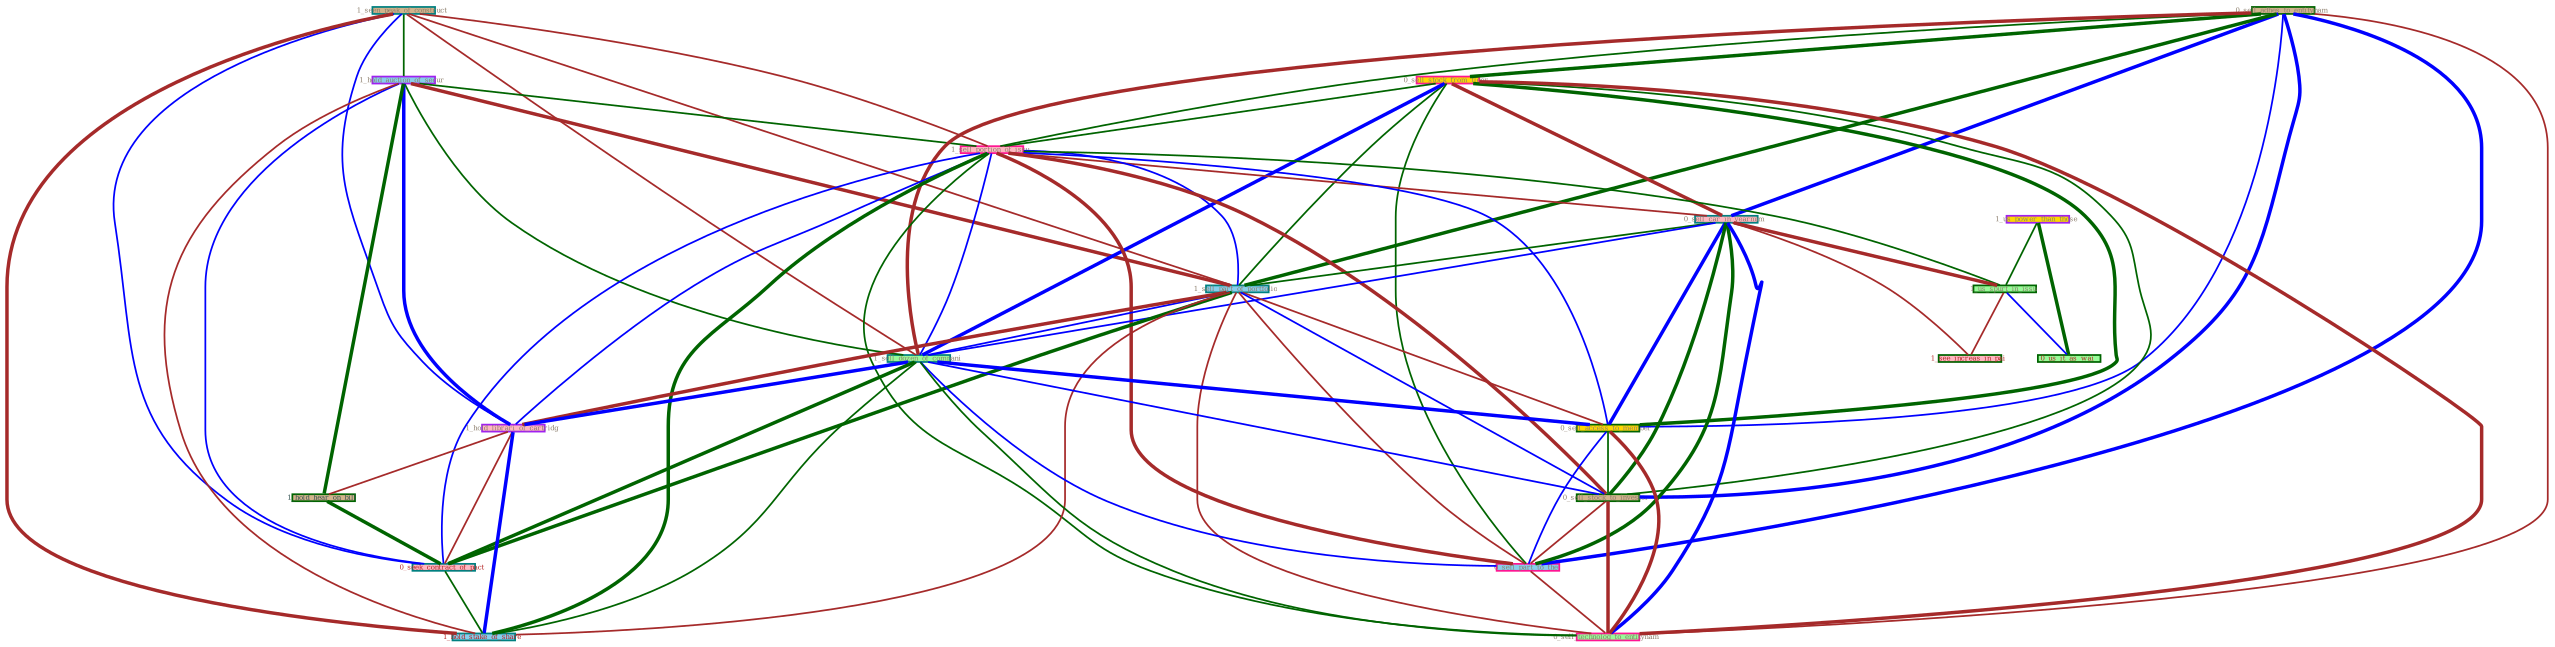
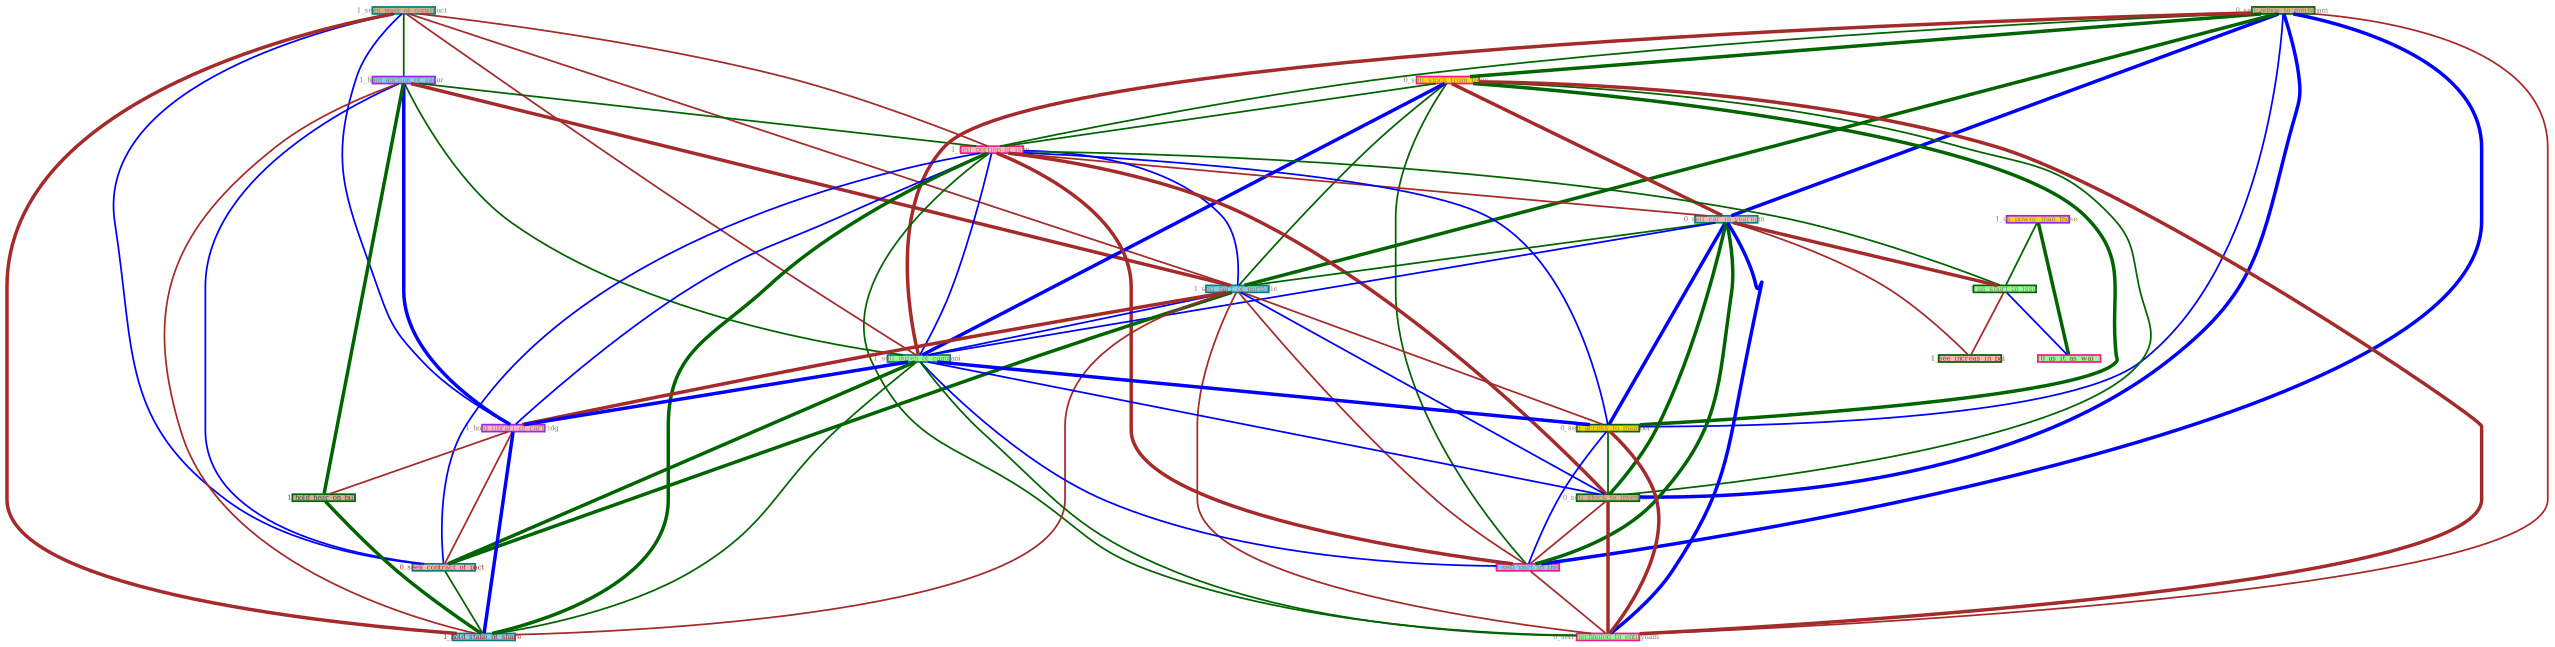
node "0_us_it_as_wai": color darkgreen -> deeppink
edge "1_hold_hear_on_bill" -- "0_seek_contract_of_pact": now "1_hold_hear_on_bill" -- "1_hold_stake_of_share"
